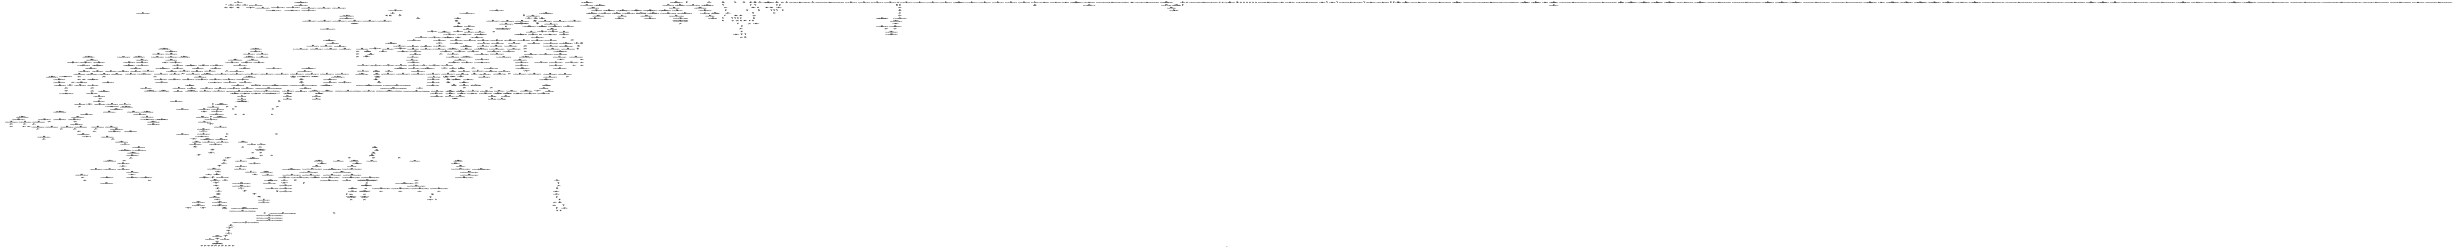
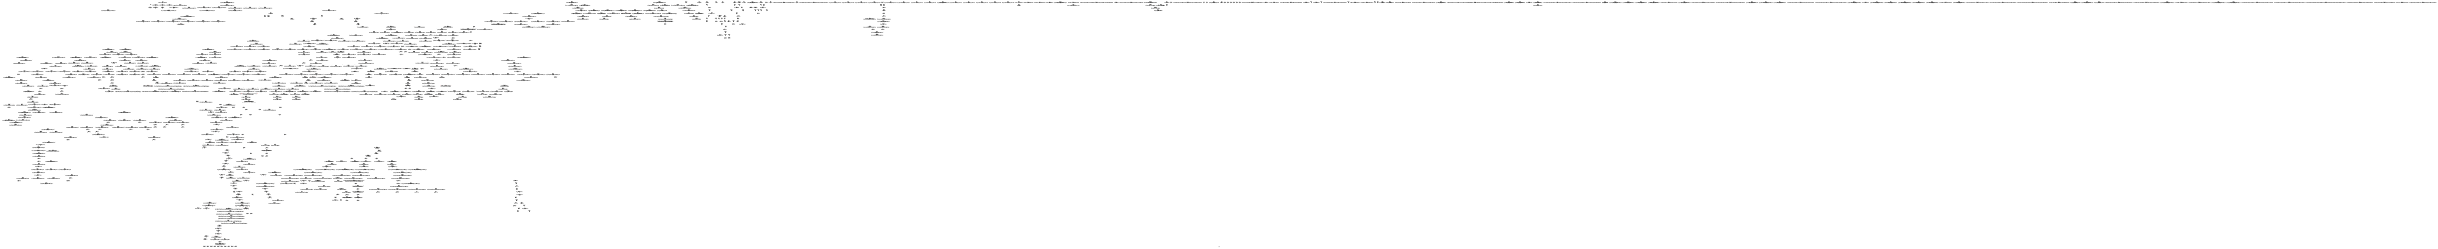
node "NodeID: 384": removed
